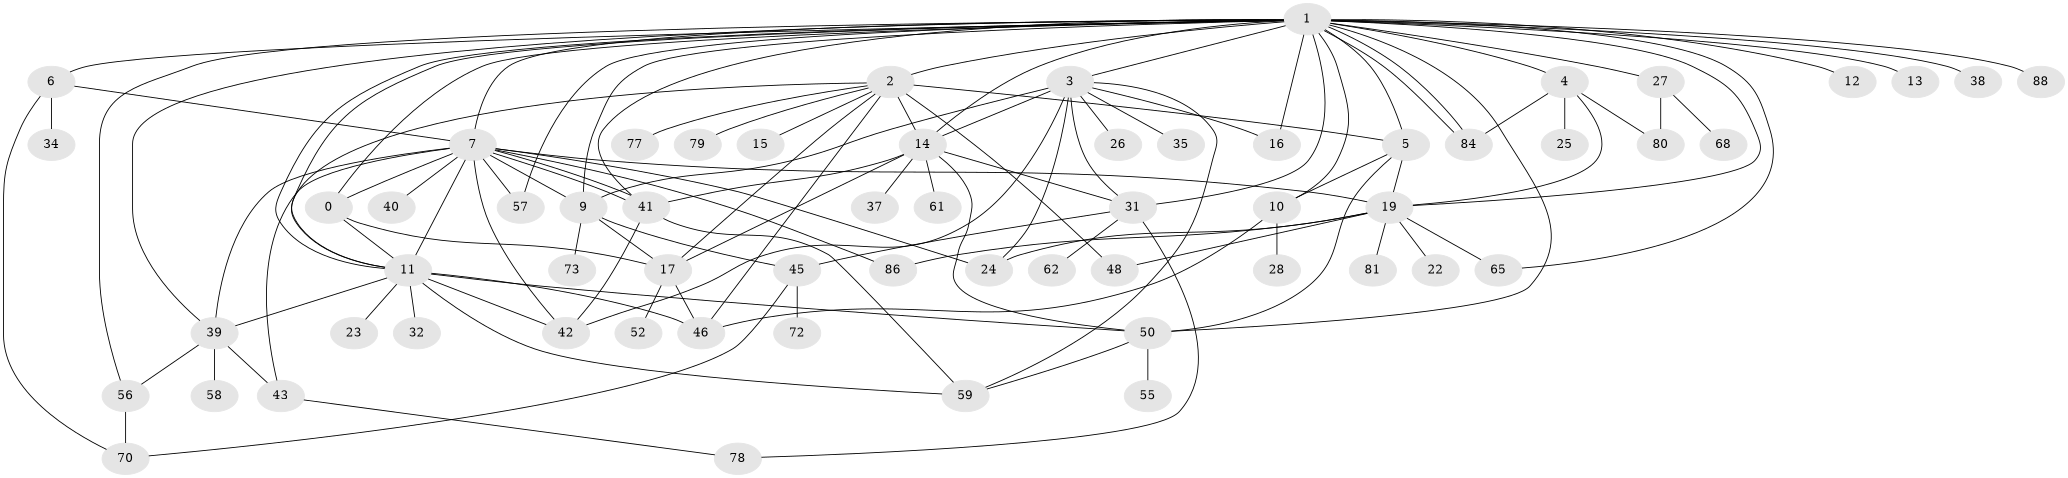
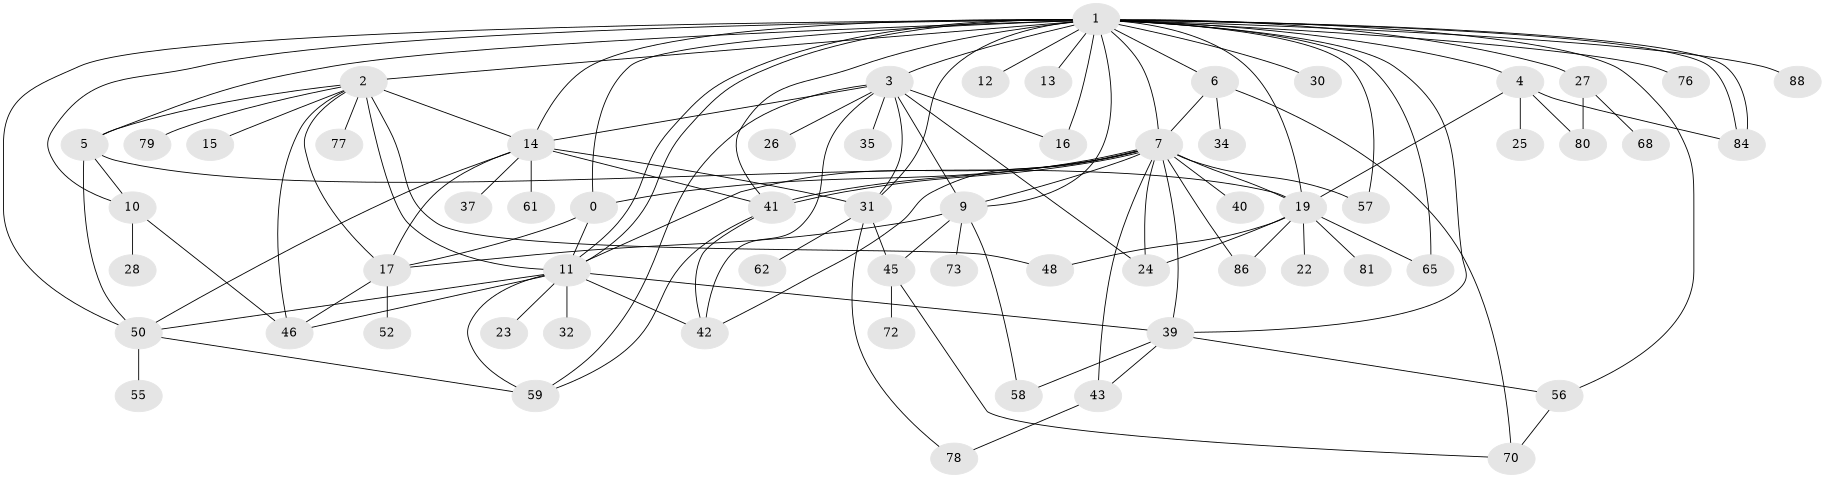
node "76": added
node "38": label "38" -> "30"
edge "9" -- "58": added
